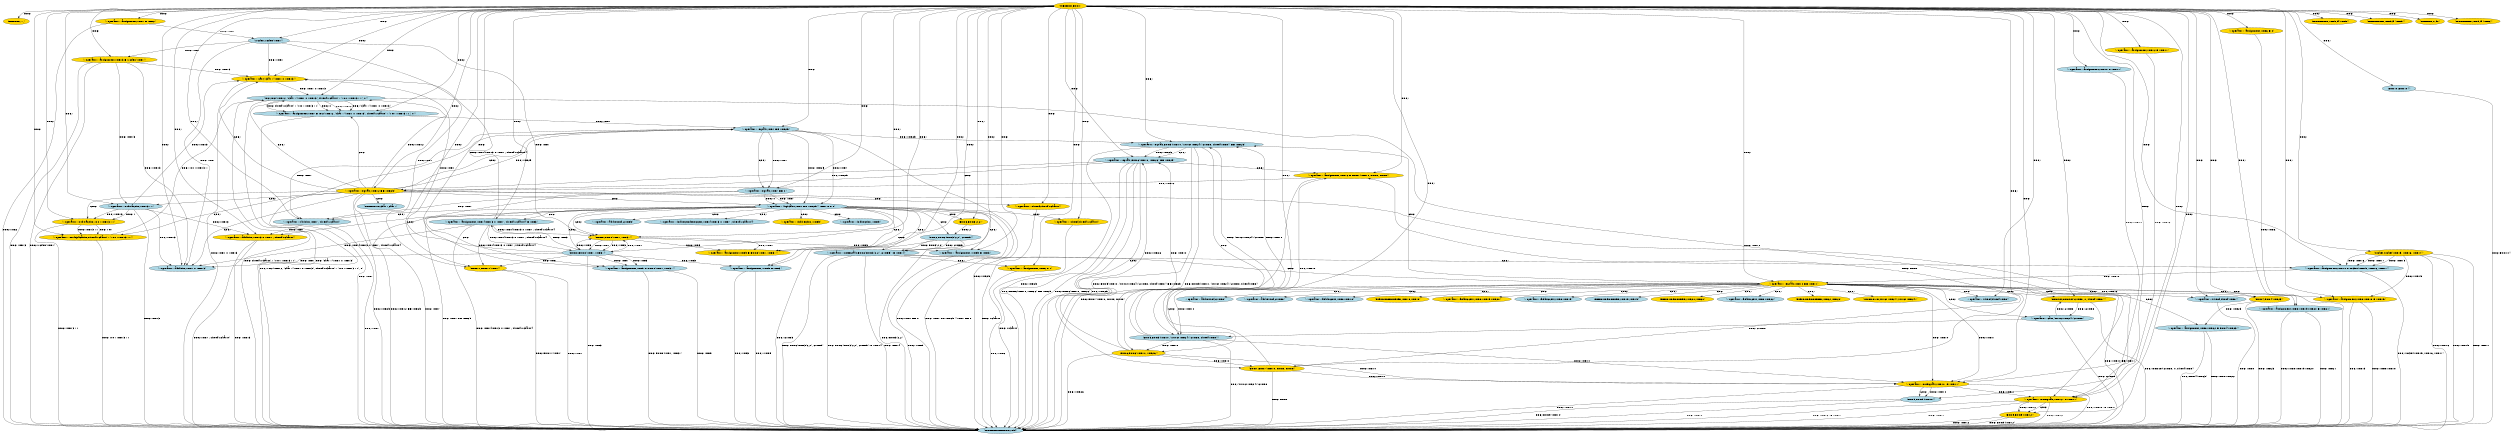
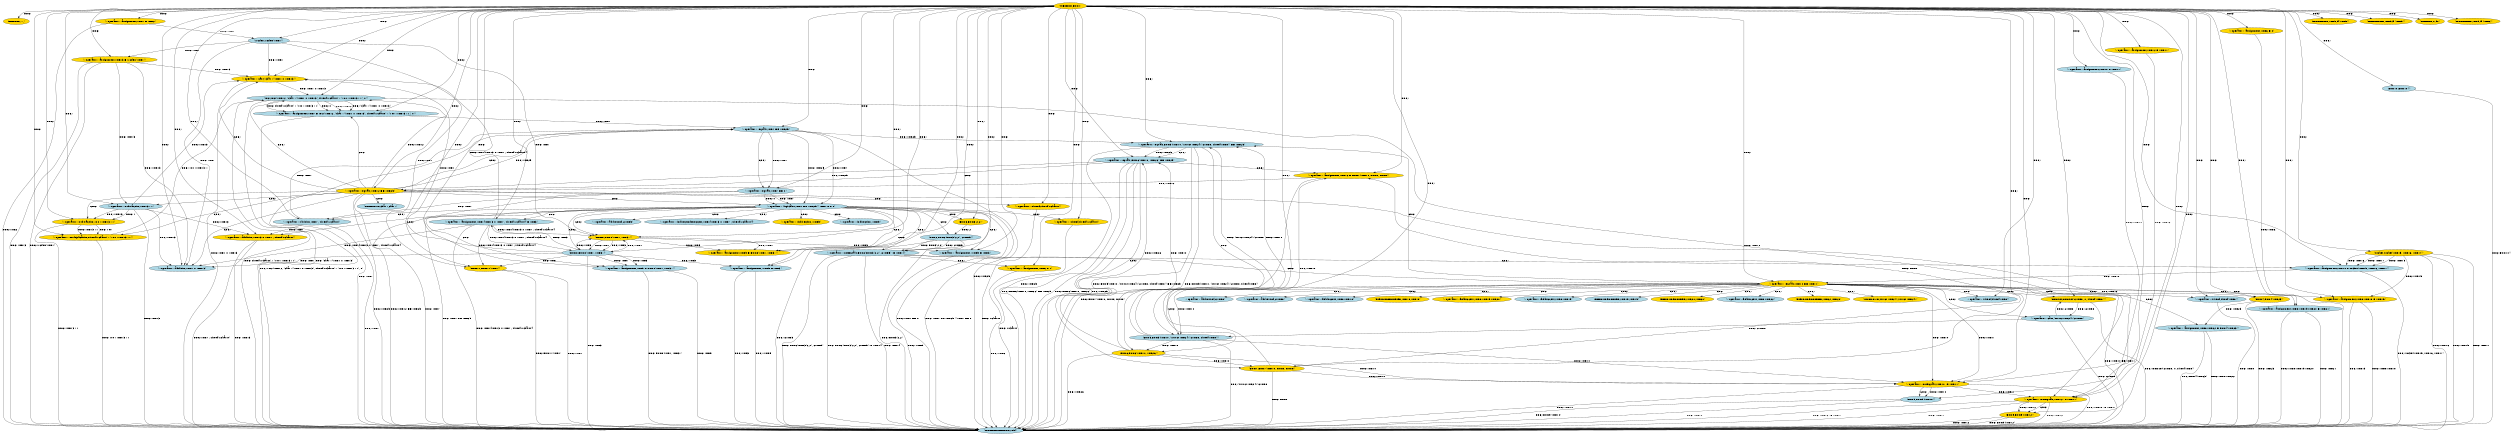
edge "(<operator>.equals,VAR7 == VAR25)" -> "(<operator>.division,VAR7 / sizeof(wchar_t))": reversed
